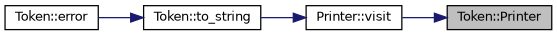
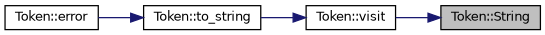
node "Printer::visit": label "Printer::visit" -> "Token::visit"
node "Token::Printer": label "Token::Printer" -> "Token::String"
